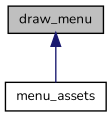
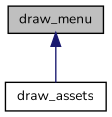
node "menu_assets": label "menu_assets" -> "draw_assets"
